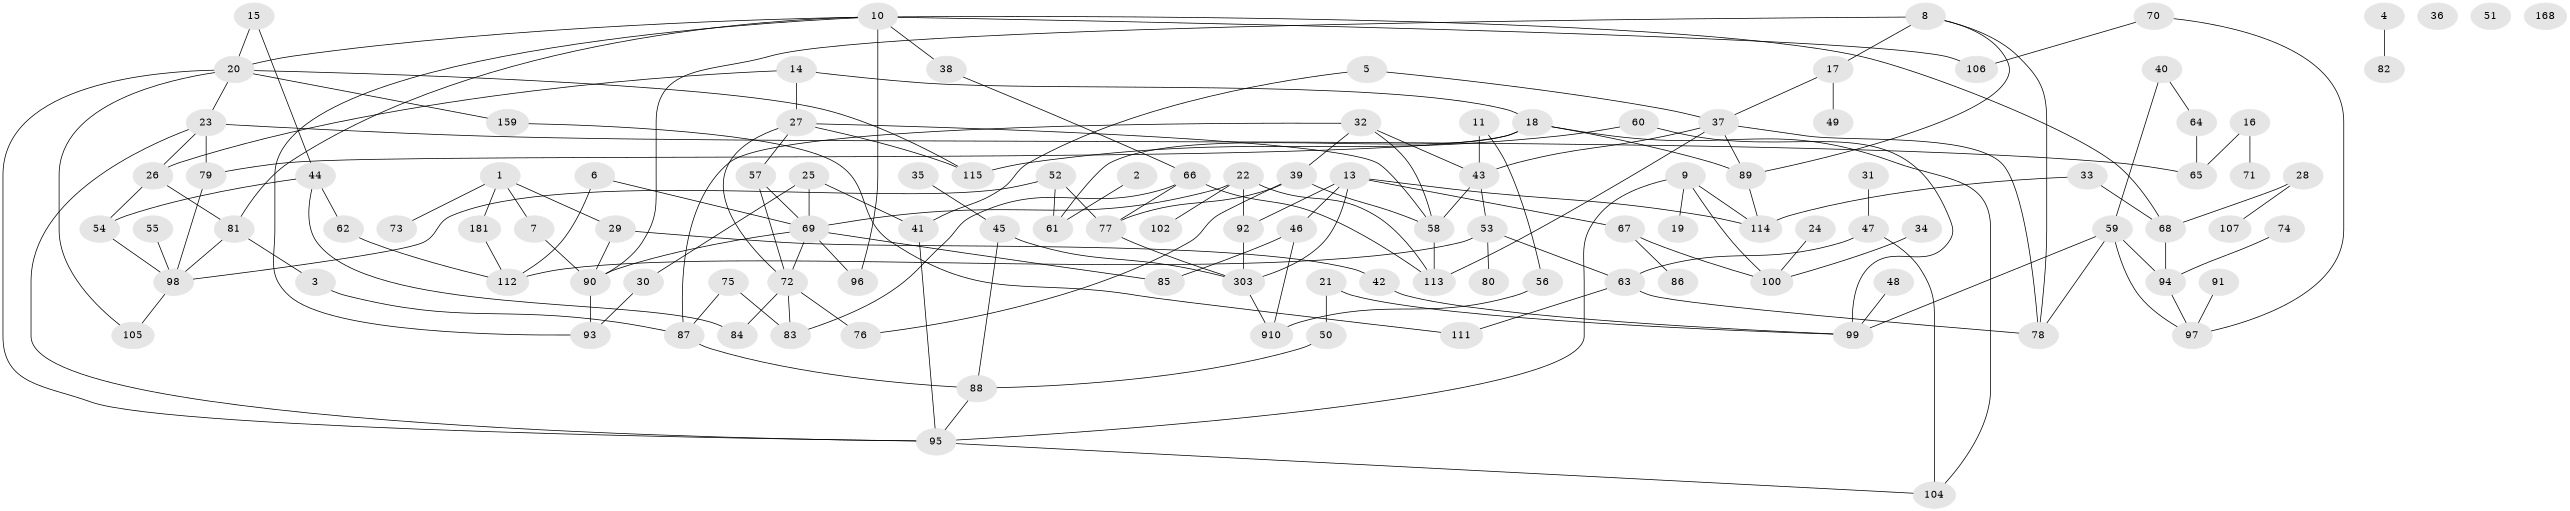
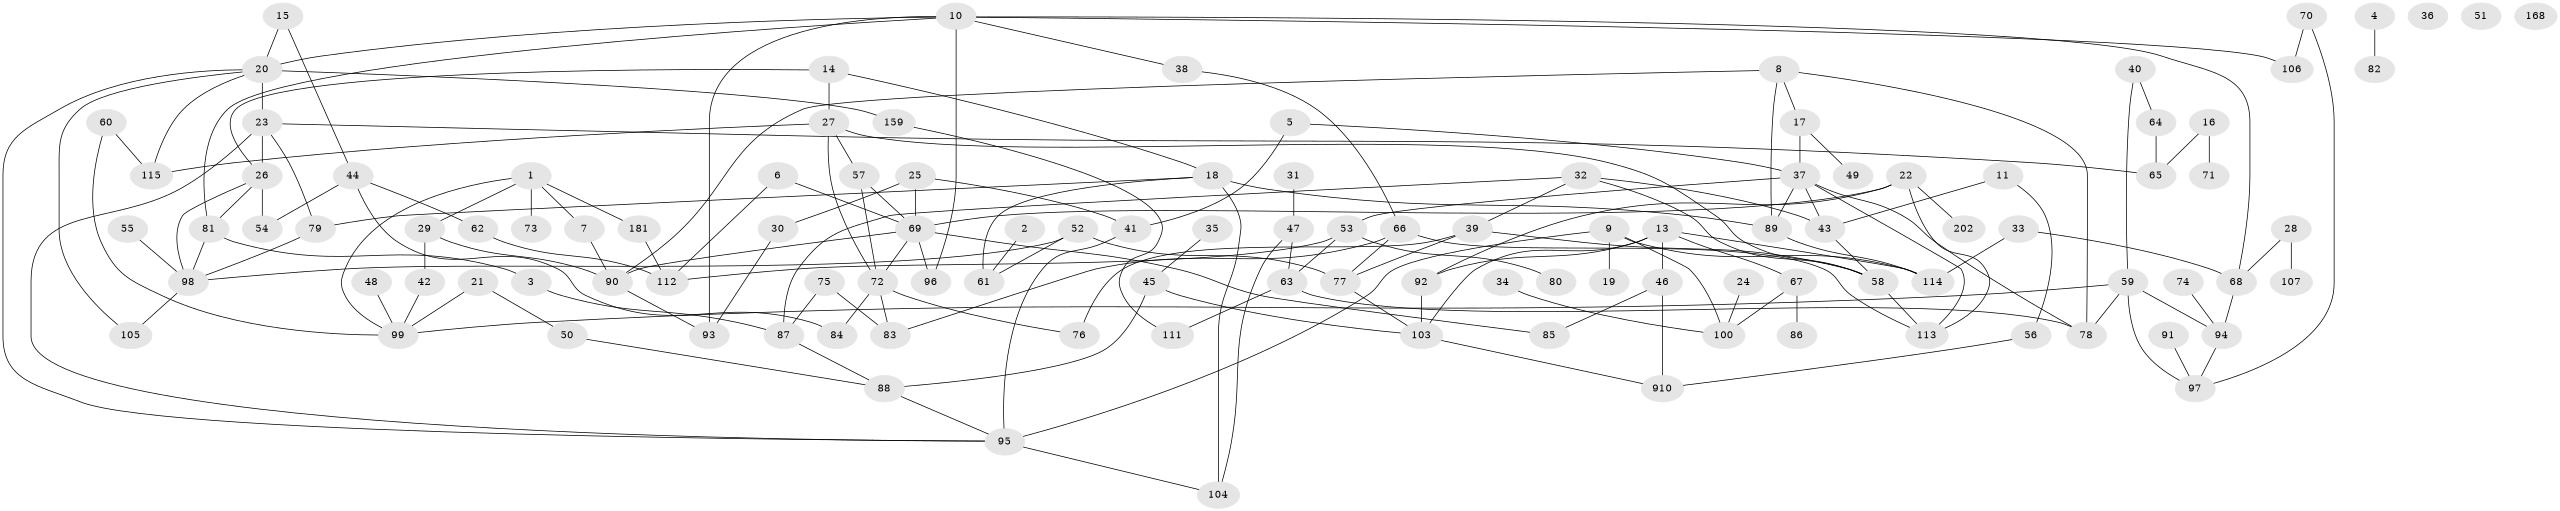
edge "43" -- "53": now "37" -- "53"
node "102": label "102" -> "202"
edge "1" -- "99": added
edge "54" -- "98": now "26" -- "98"
node "303": label "303" -> "103"
